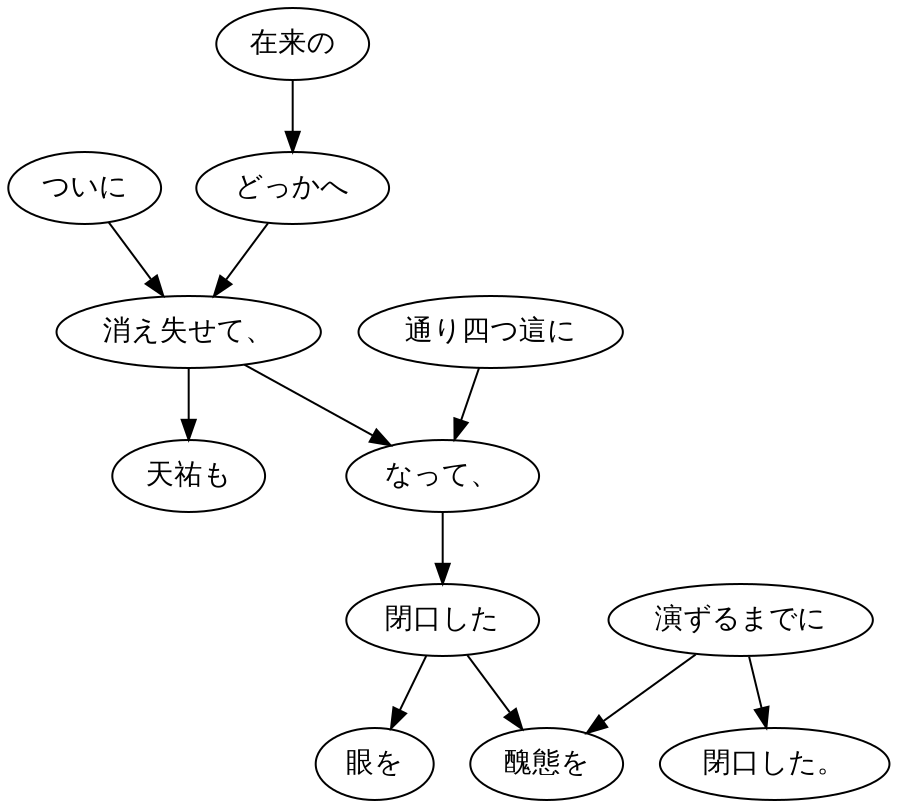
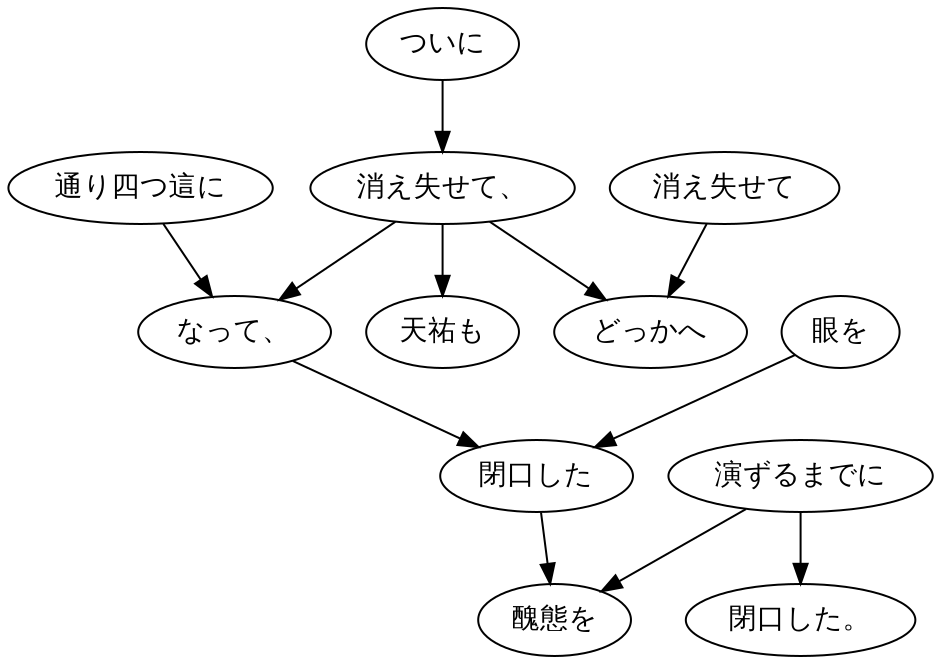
node "在来の": label "在来の" -> "消え失せて"
edge "どっかへ" -> "消え失せて、": reversed
edge "閉口した" -> "眼を": reversed
